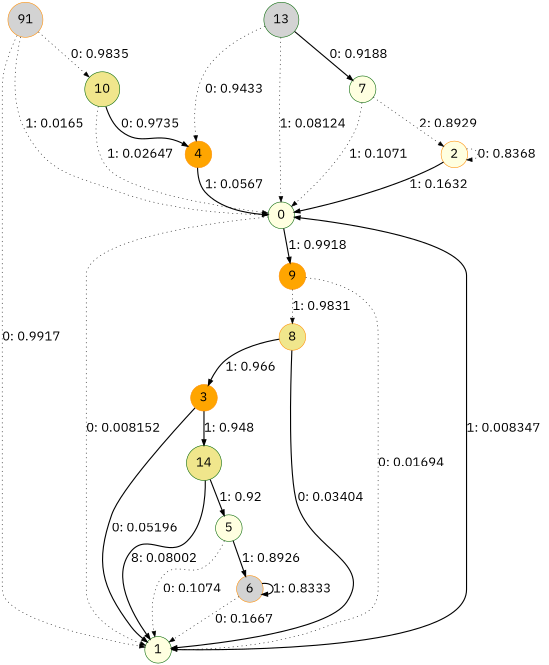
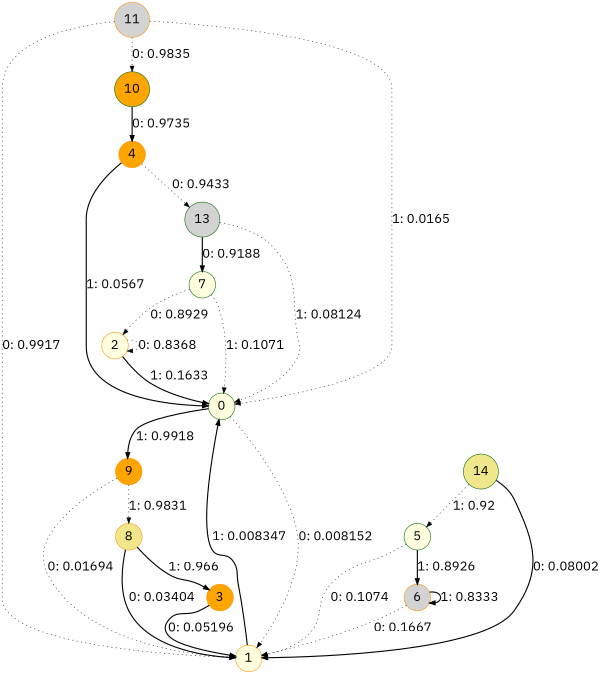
node "91": label "91" -> "11"
edge "13" -> "4": reversed
node "10": fillcolor khaki -> orange
edge "7" -> "2": label "2: 0.8929   " -> "0: 0.8929   "
edge "2" -> "0": label "1: 0.1632   " -> "1: 0.1633   "
edge "10" -> "0": removed, label "1: 0.02647"
edge "3" -> "14": removed, label "1: 0.948"
edge "14" -> "5": style bold -> dotted
edge "14" -> "1": label "8: 0.08002  " -> "0: 0.08002  "
node "1": color darkgreen -> darkorange
